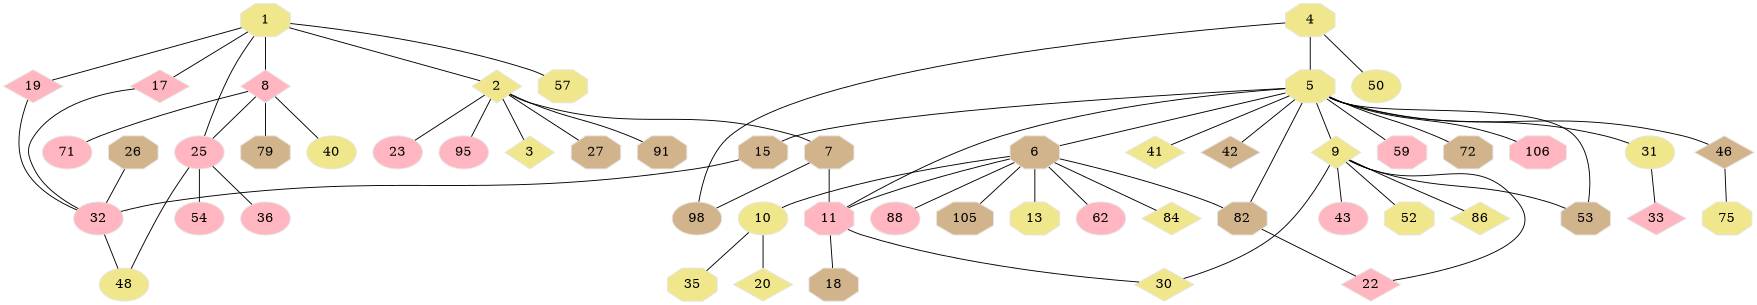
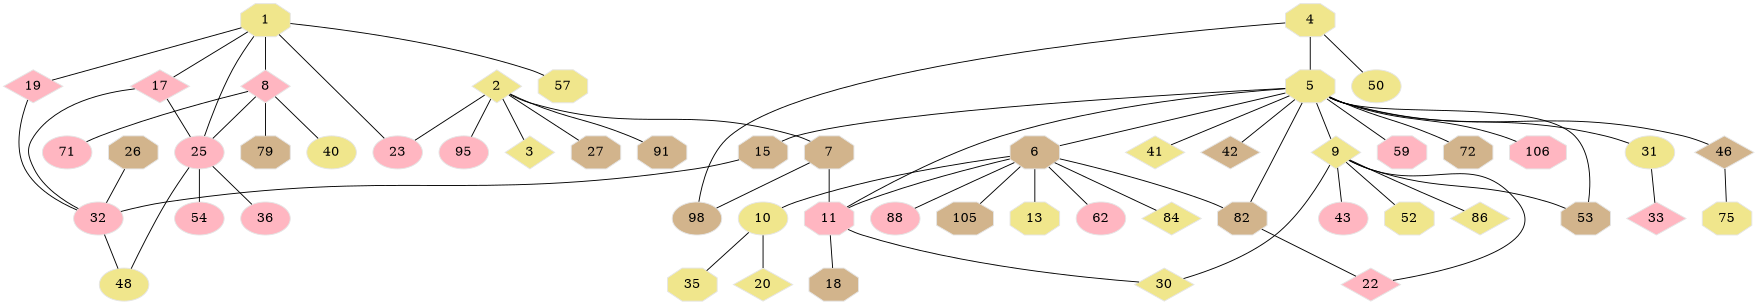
edge "1" -- "2": now "1" -- "23"
edge "17" -- "25": added
